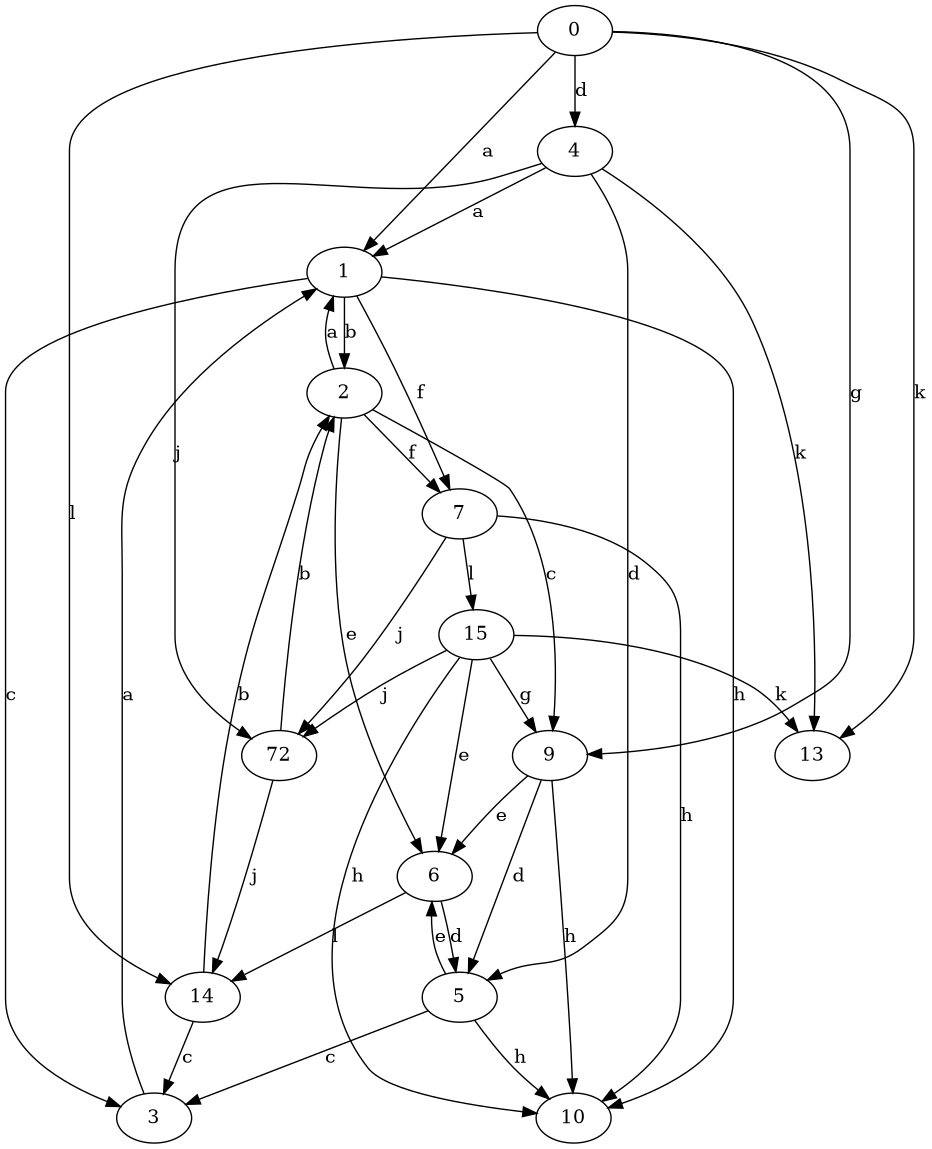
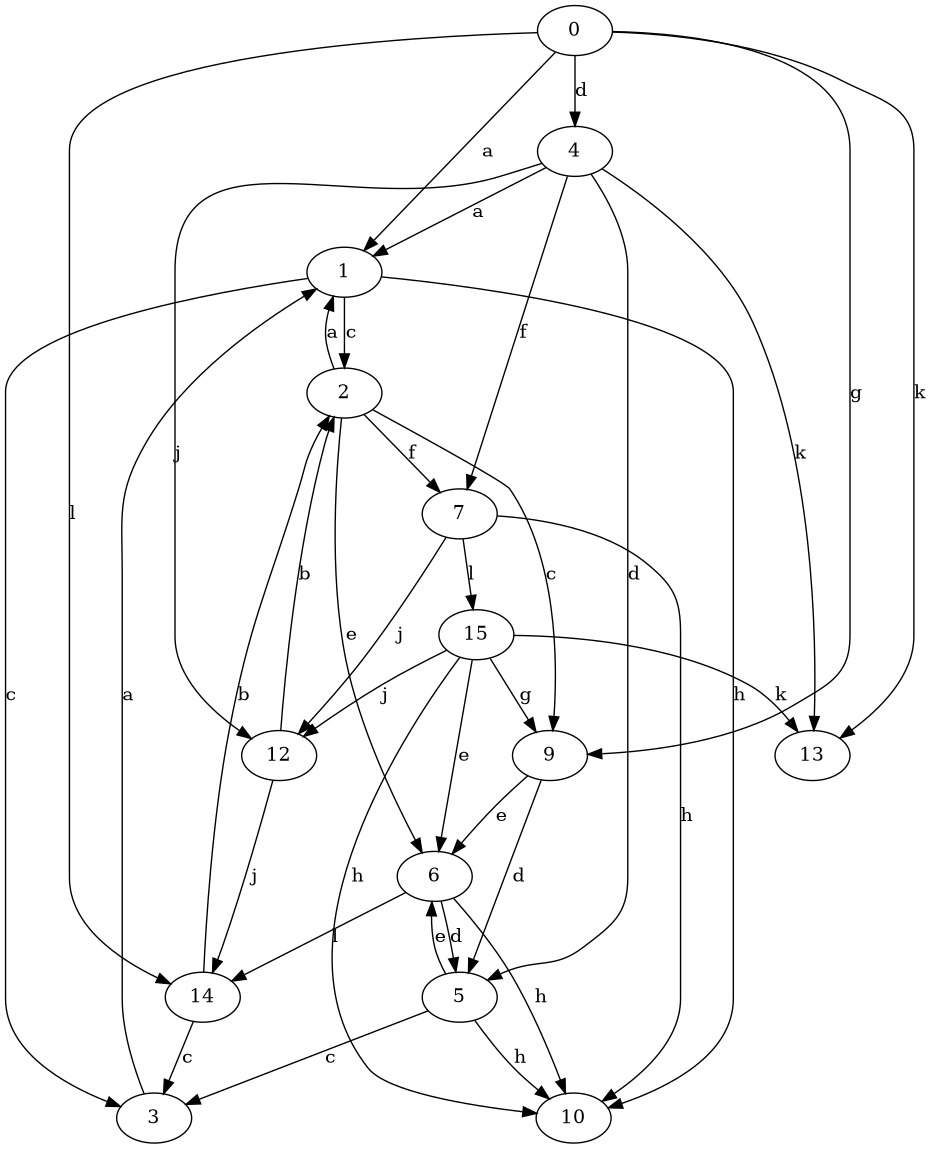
edge "1" -> "2": label "b" -> "c"
edge "1" -> "7": now "4" -> "7"
node "72": label "72" -> "12"
edge "9" -> "10": now "6" -> "10"
